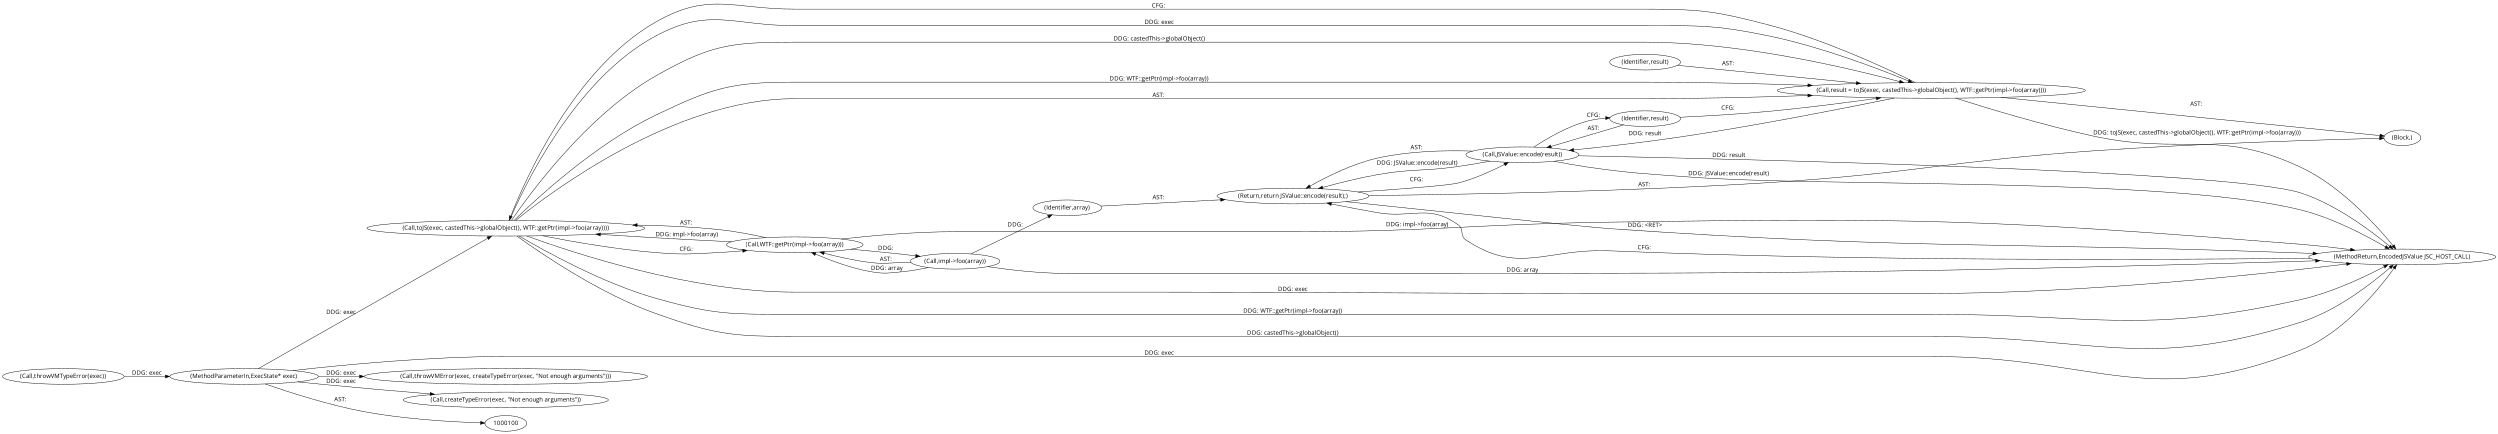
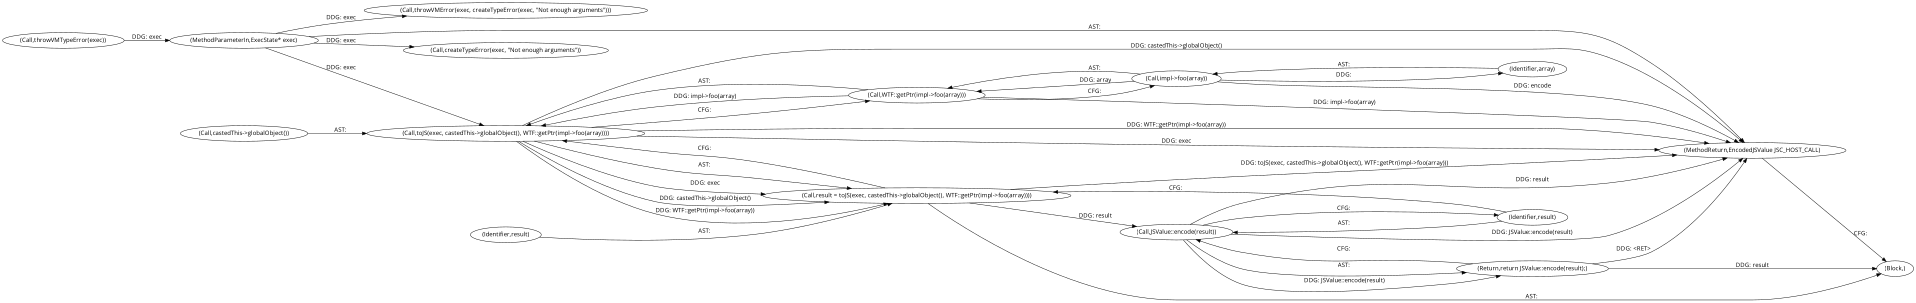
node "(Call,castedThis->globalObject())": added
edge "(Return,return JSValue::encode(result);)" -> "(Block,)": label "AST: " -> "DDG: result"
edge "(Identifier,array)" -> "(Return,return JSValue::encode(result);)": now "(Identifier,array)" -> "(Call,impl->foo(array))"
edge "(Call,WTF::getPtr(impl->foo(array)))" -> "(Call,impl->foo(array))": label "DDG: " -> "CFG: "
edge "(MethodReturn,EncodedJSValue JSC_HOST_CALL)" -> "(Return,return JSValue::encode(result);)": now "(MethodReturn,EncodedJSValue JSC_HOST_CALL)" -> "(Block,)"
edge "(Call,impl->foo(array))" -> "(MethodReturn,EncodedJSValue JSC_HOST_CALL)": label "DDG: array" -> "DDG: encode"
edge "(MethodParameterIn,ExecState* exec)" -> "(MethodReturn,EncodedJSValue JSC_HOST_CALL)": label "DDG: exec" -> "AST: "
node "1000100": removed
